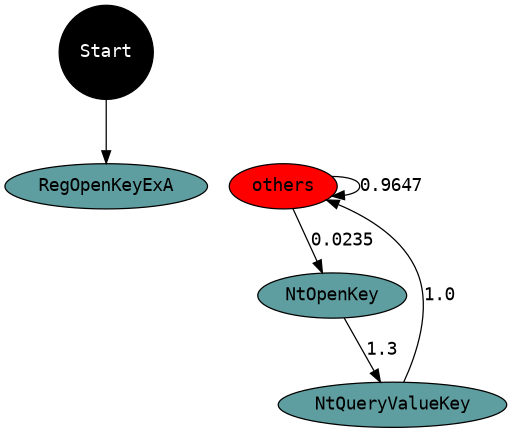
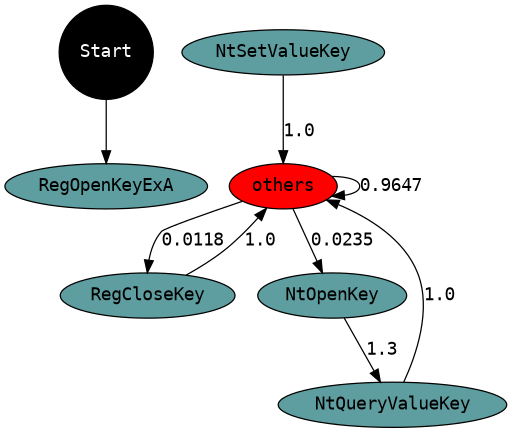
node "NtSetValueKey": added
node "RegCloseKey": added
